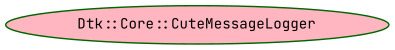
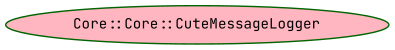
node "Dtk::Core::CuteMessageLogger": label "Dtk::Core::CuteMessageLogger" -> "Core::Core::CuteMessageLogger"
